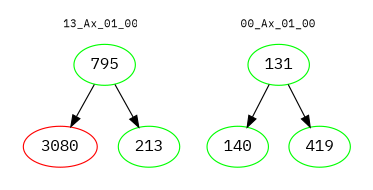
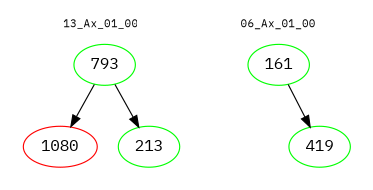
cluster "00_Ax_01_00": label "00_Ax_01_00" -> "06_Ax_01_00"
node "795": label "795" -> "793"
node "131": label "131" -> "161"
node "3080": label "3080" -> "1080"
node "140": removed
